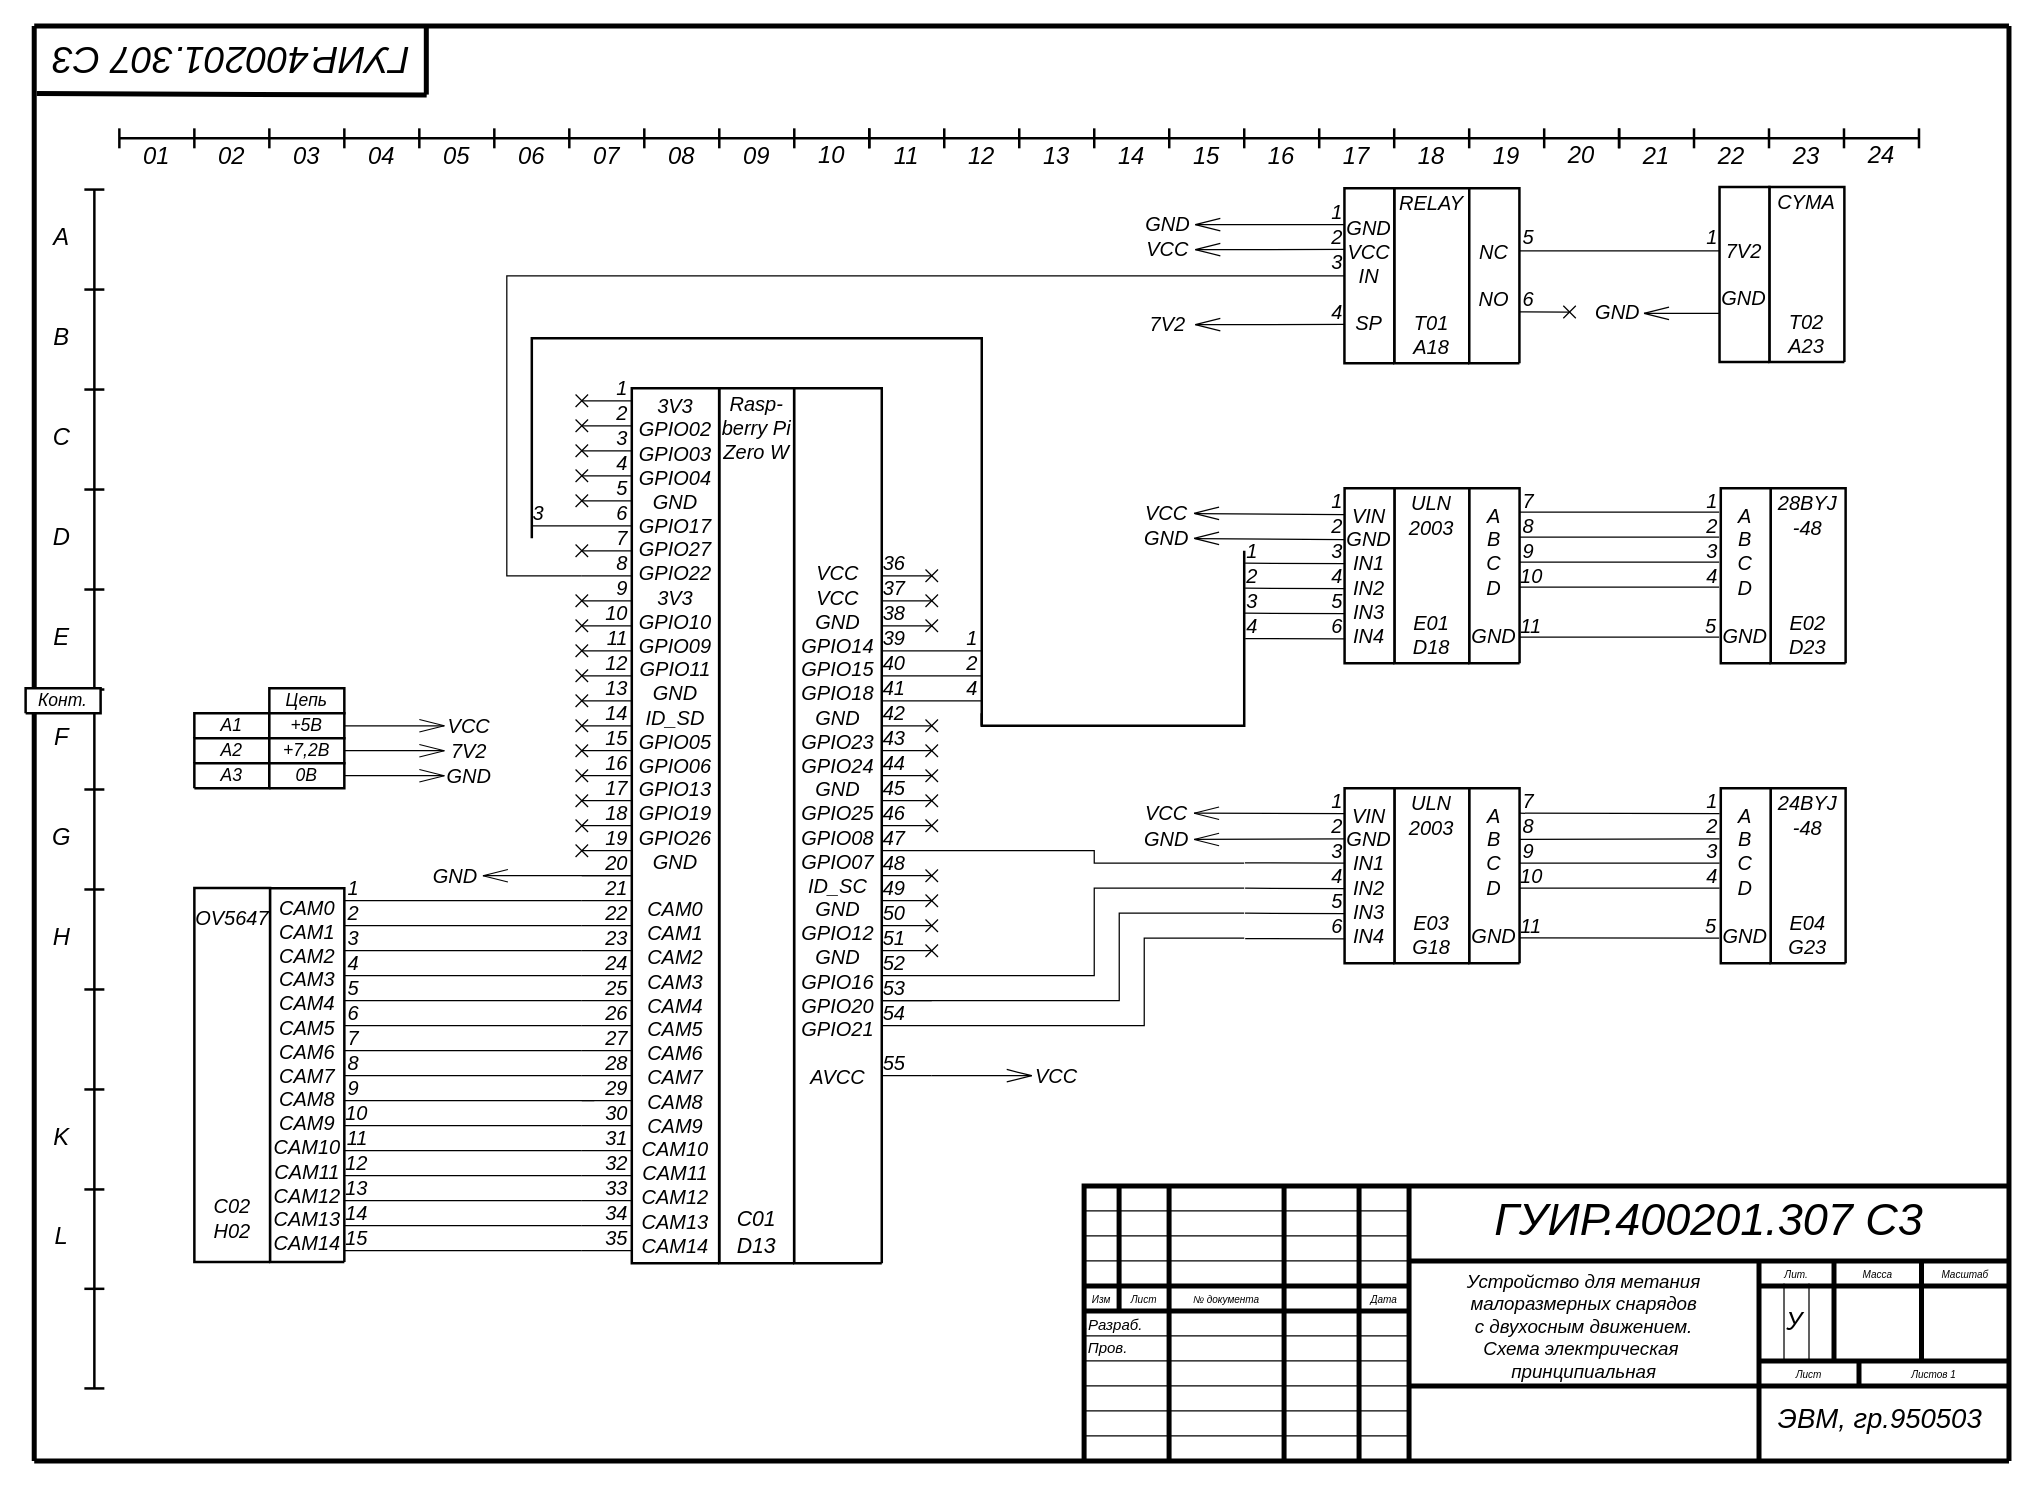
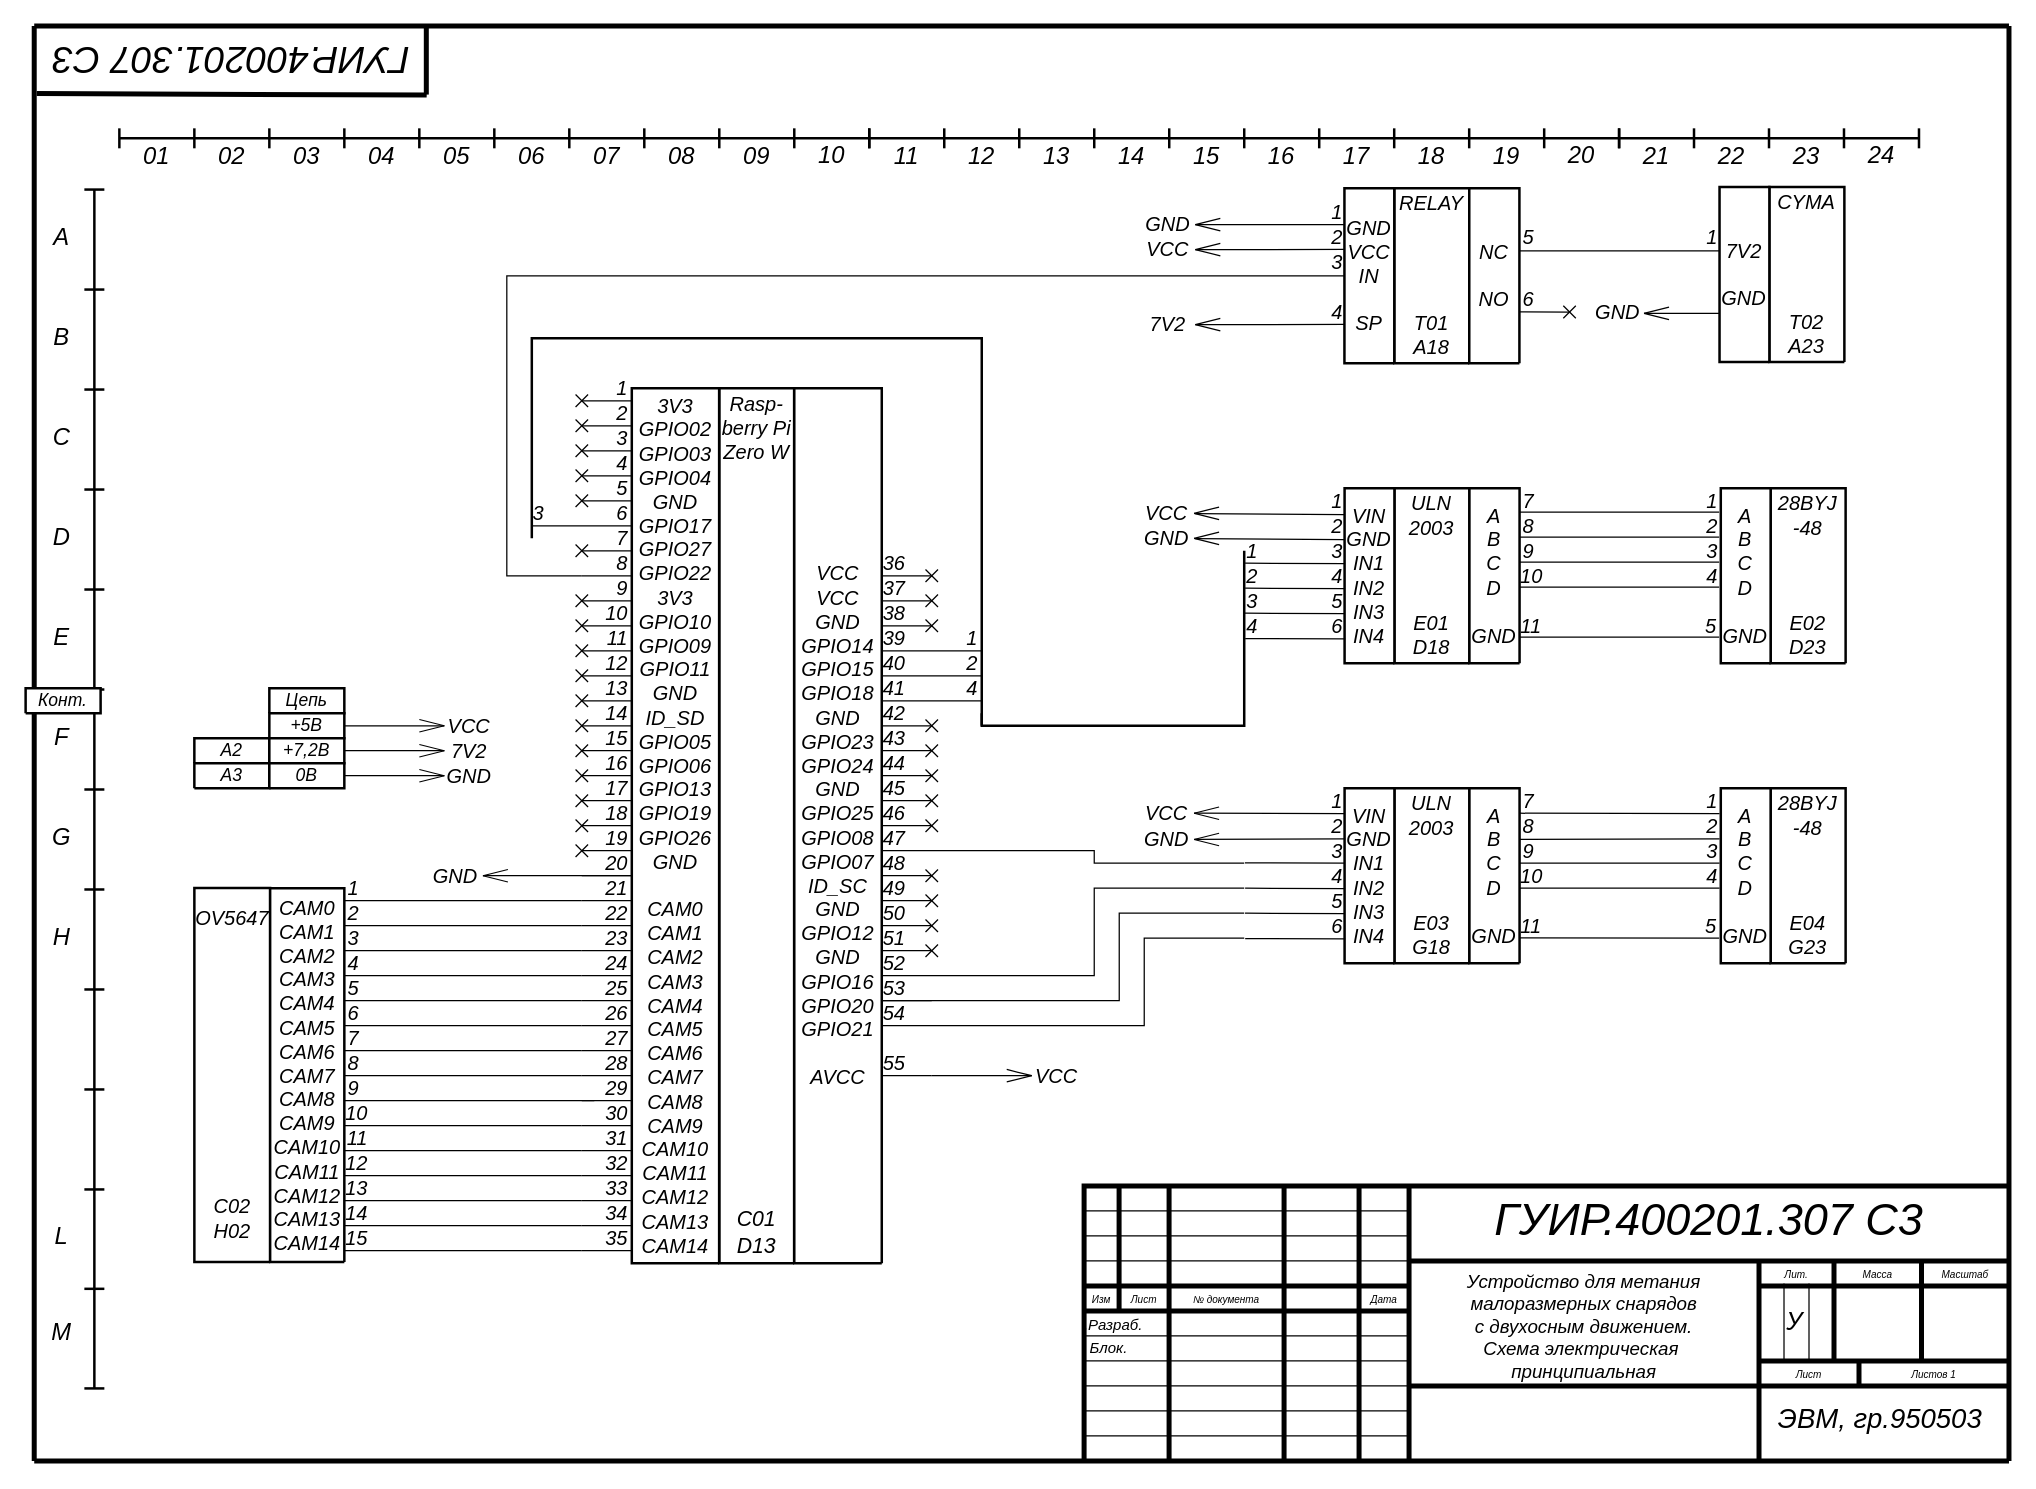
node "A1": removed
node "24BYJ -48 E04G23": label "24BYJ -48 E04G23" -> "28BYJ -48 E04G23"
node "K": removed
node "M": added
node ".Пров": label ".Пров" -> ".Блок"
